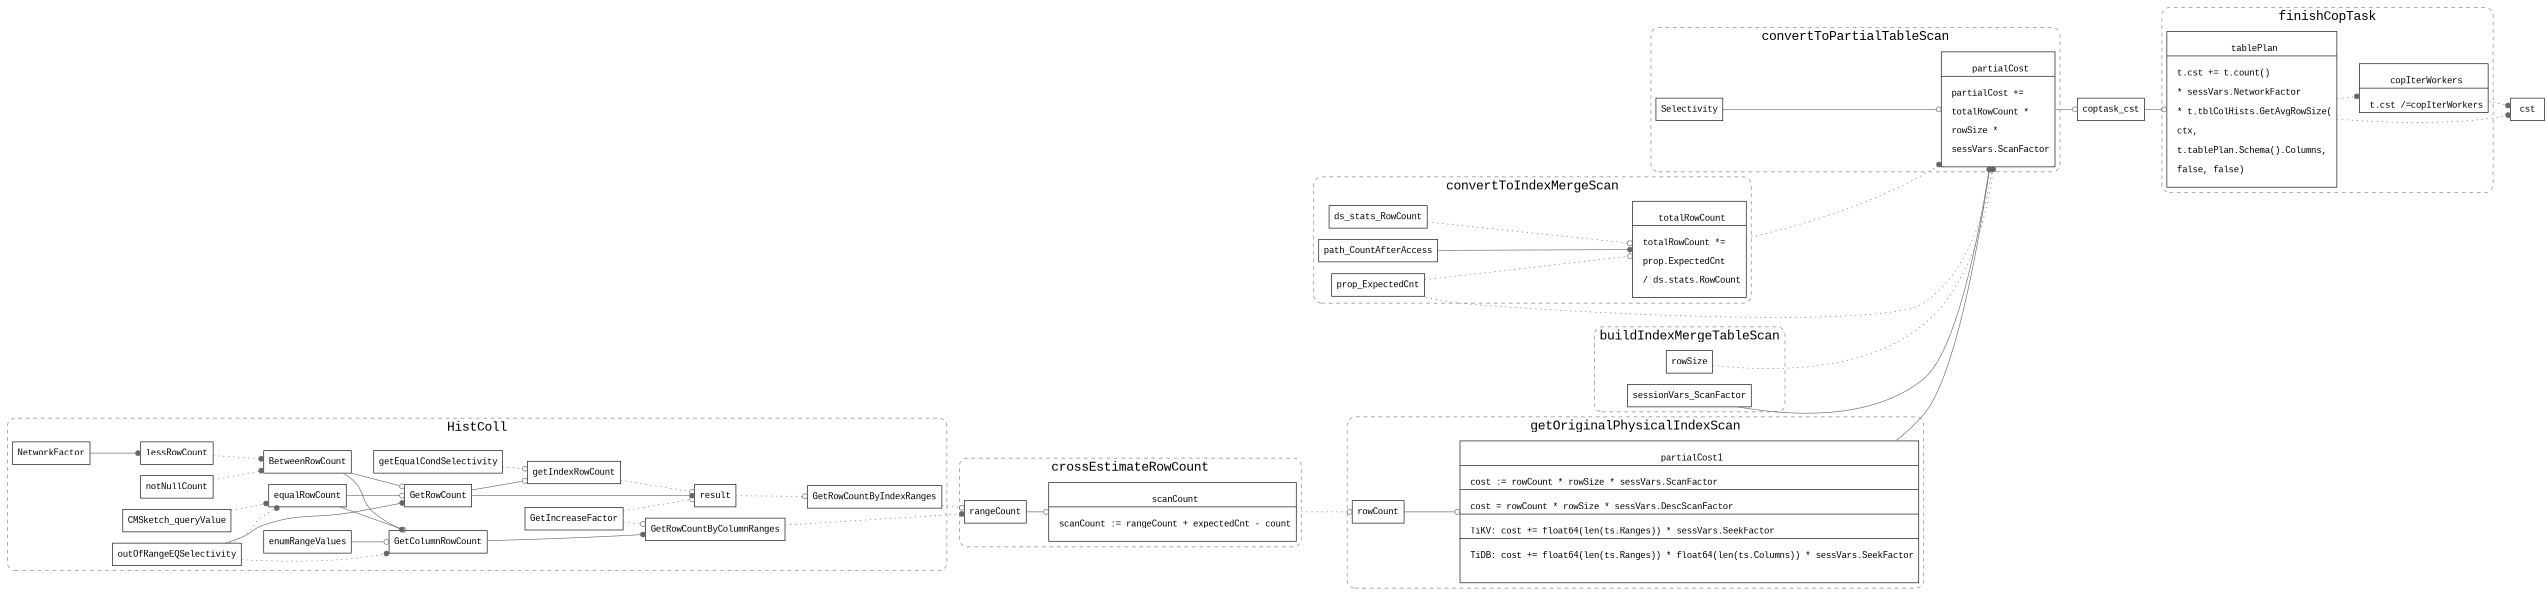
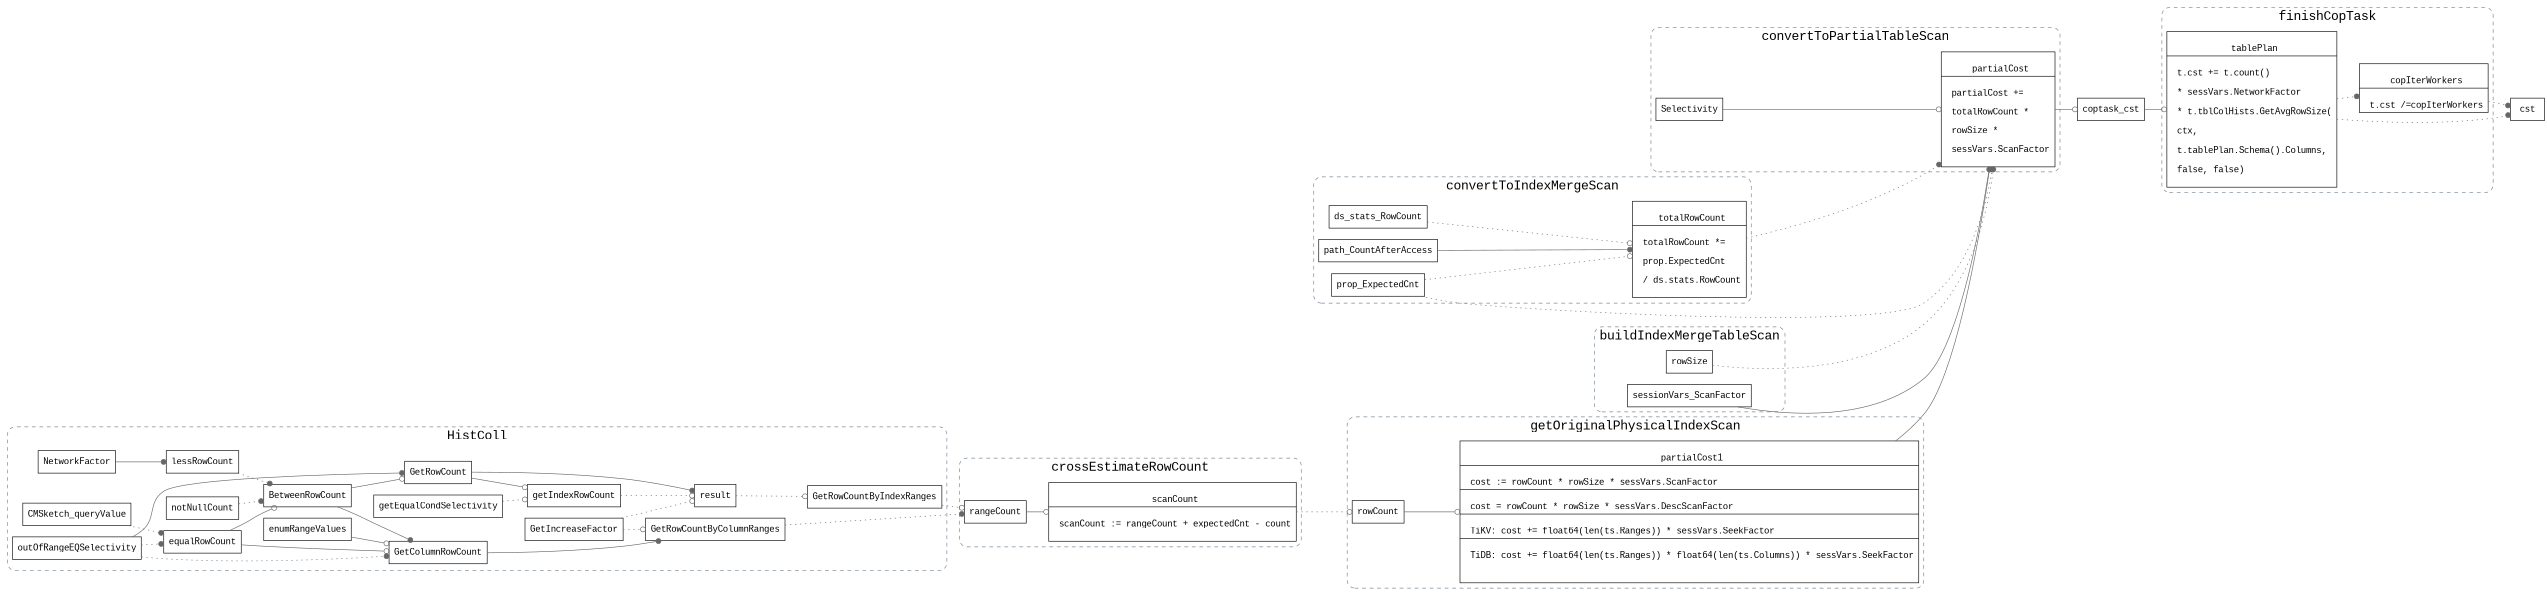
edge "equalRowCount" -> "GetRowCount": now "equalRowCount" -> "BetweenRowCount"
